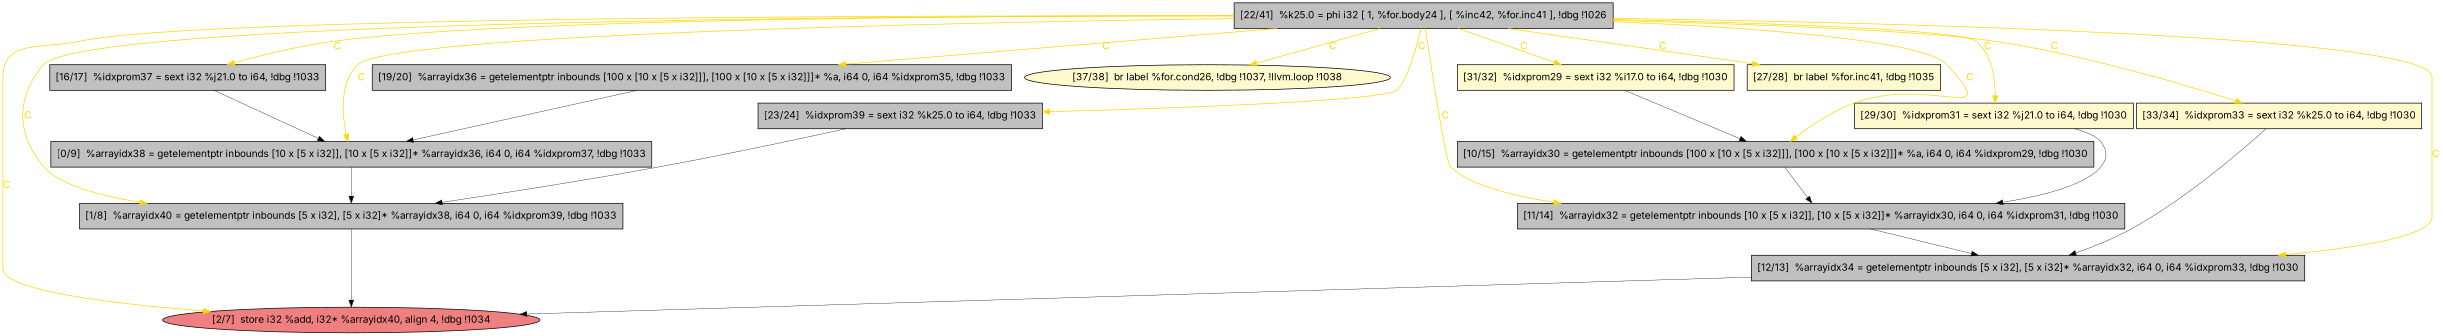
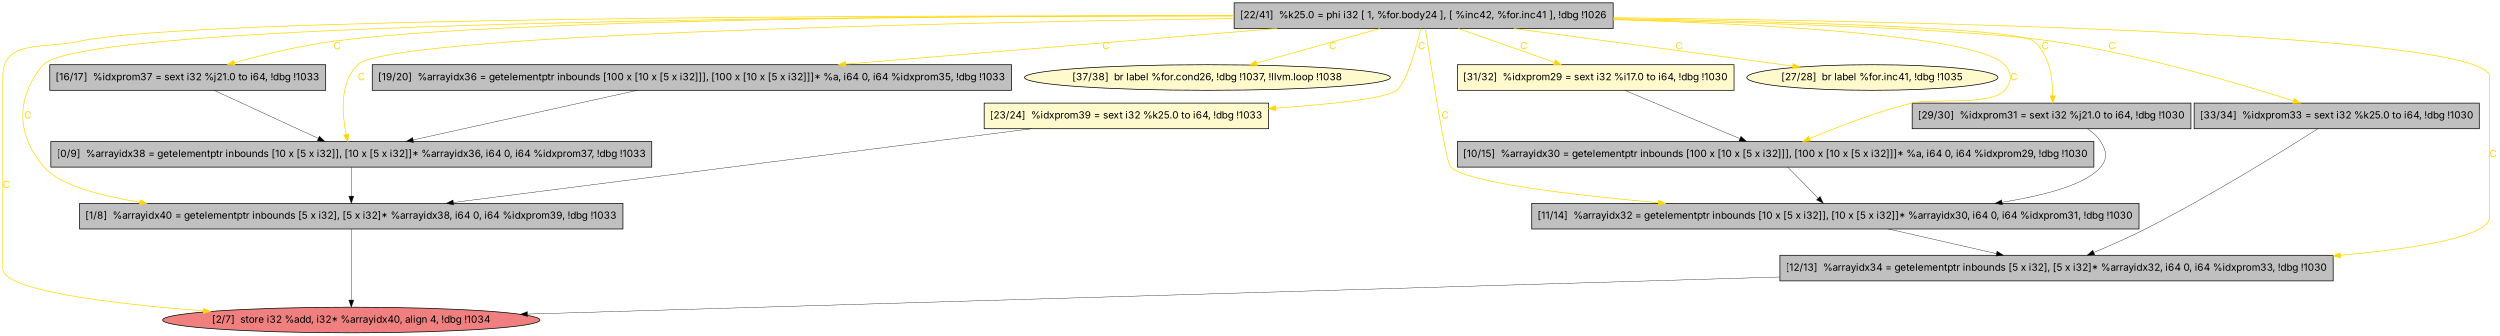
node "[27/28]  br label %for.inc41, !dbg !1035": shape box -> ellipse
node "[23/24]  %idxprom39 = sext i32 %k25.0 to i64, !dbg !1033": fillcolor grey -> lemonchiffon
node "[29/30]  %idxprom31 = sext i32 %j21.0 to i64, !dbg !1030": fillcolor lemonchiffon -> grey
node "[33/34]  %idxprom33 = sext i32 %k25.0 to i64, !dbg !1030": fillcolor lemonchiffon -> grey
